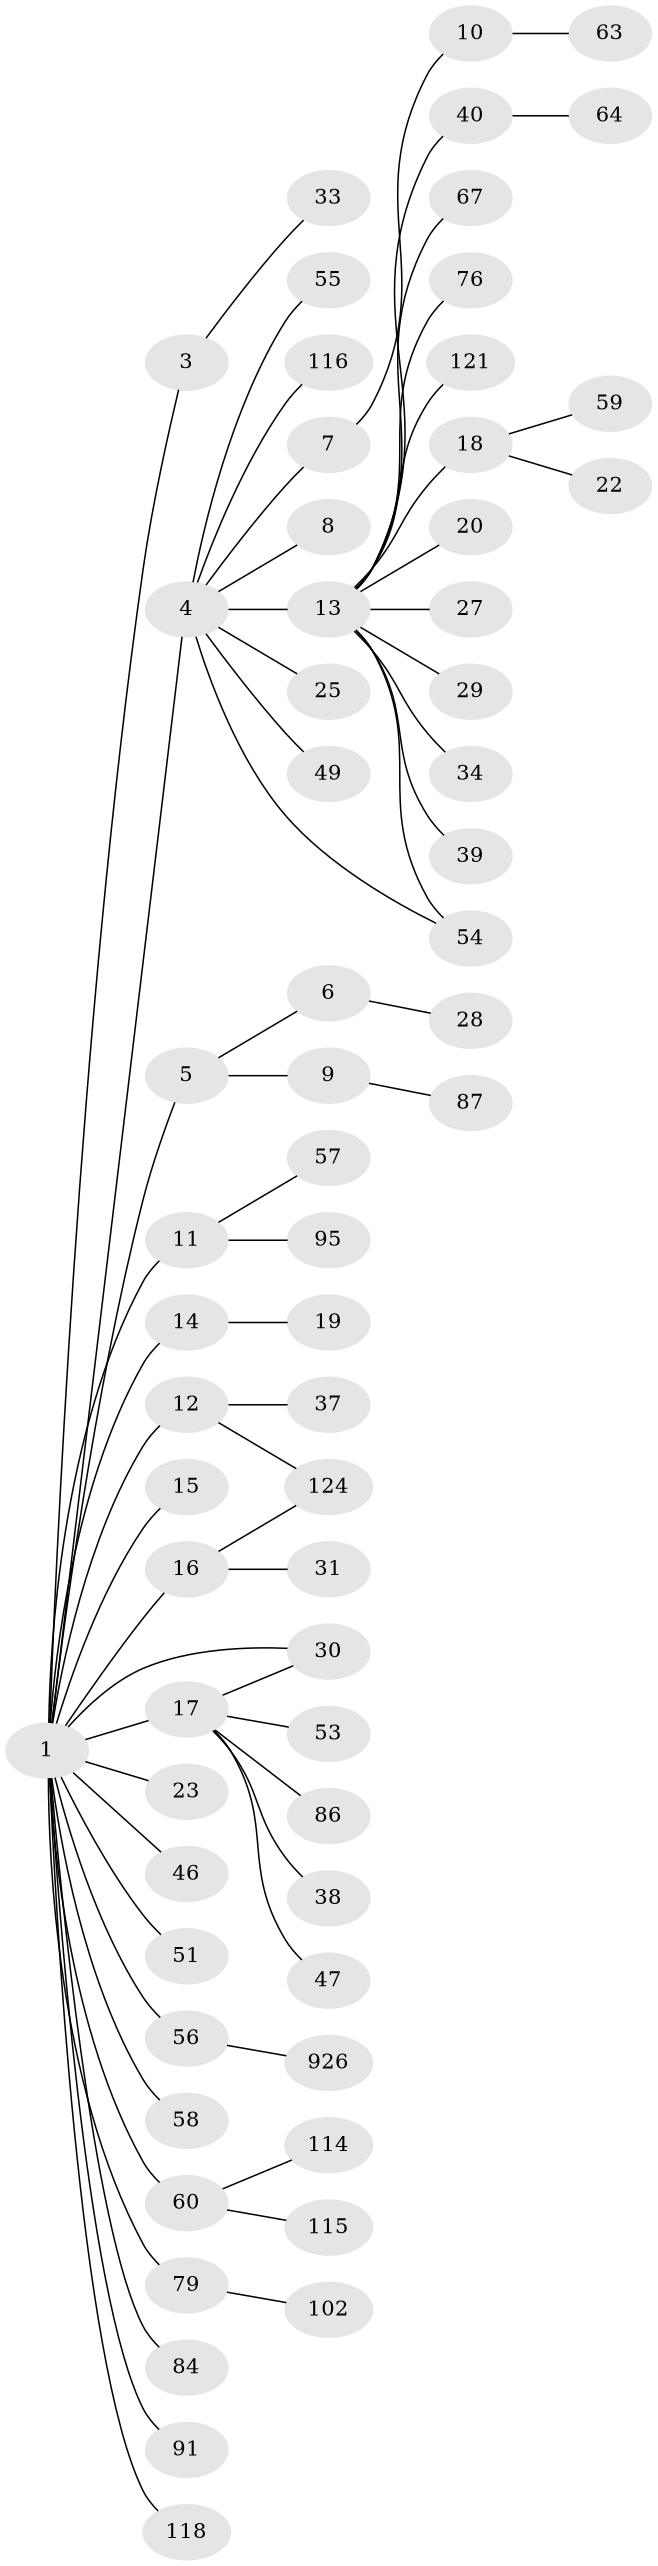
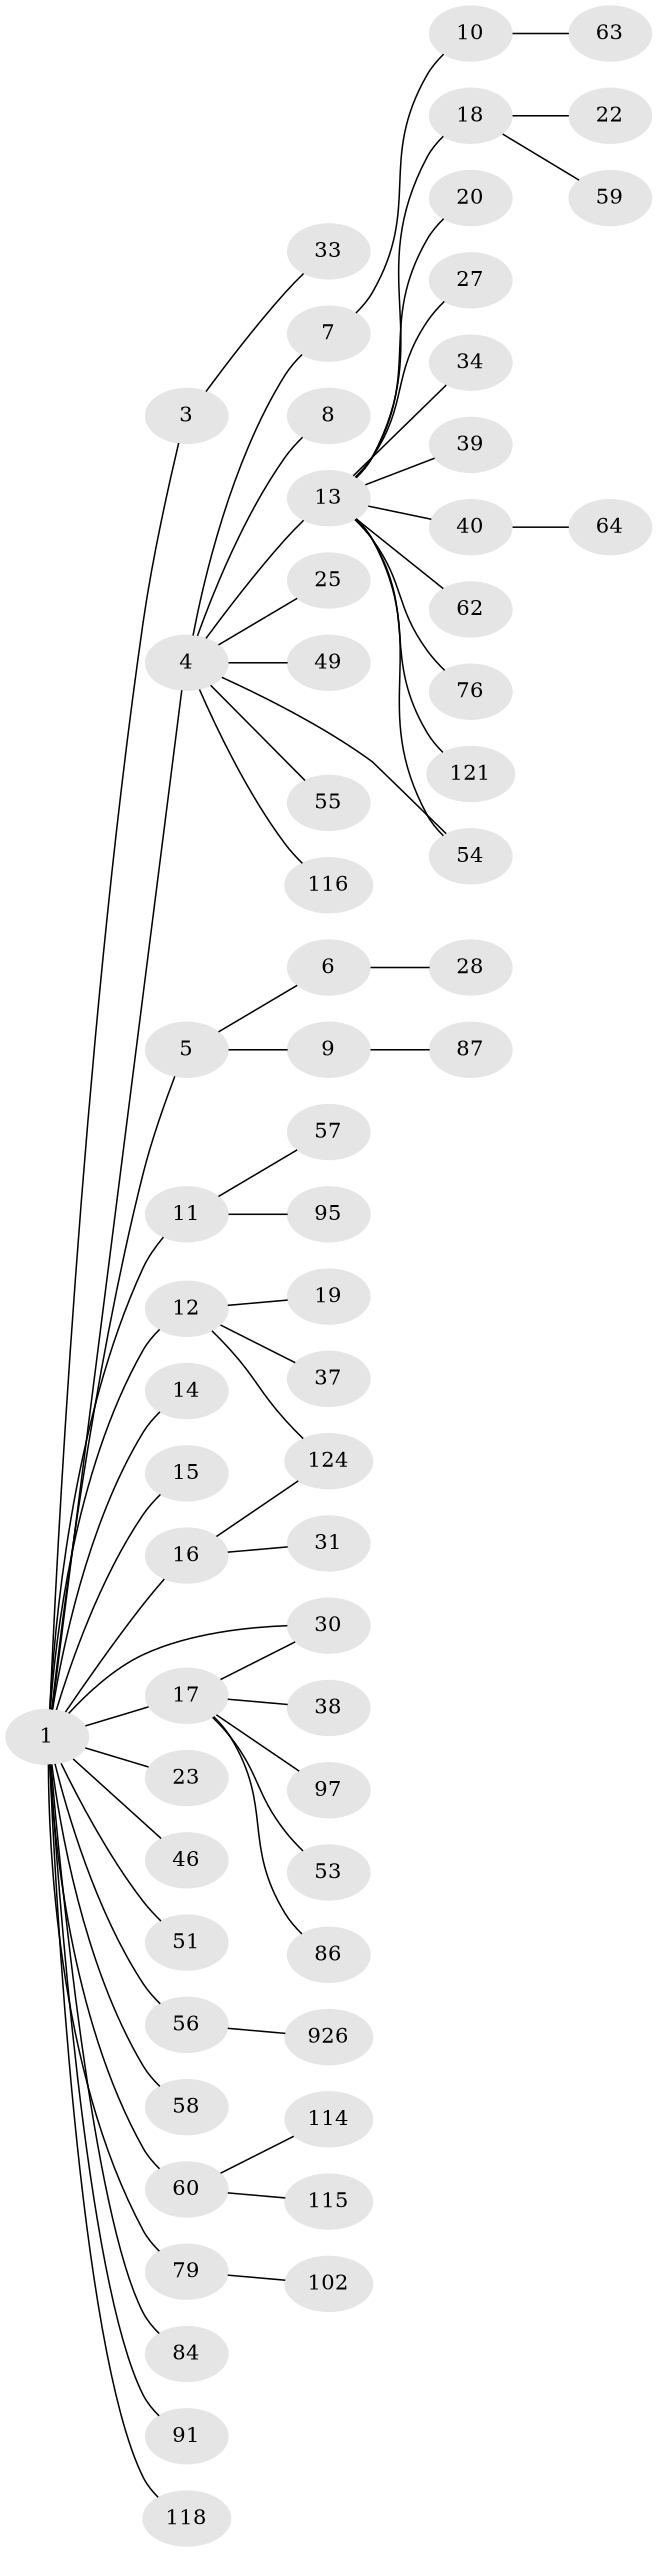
node "67": label "67" -> "62"
node "29": removed
edge "14" -- "19": now "12" -- "19"
node "47": label "47" -> "97"
